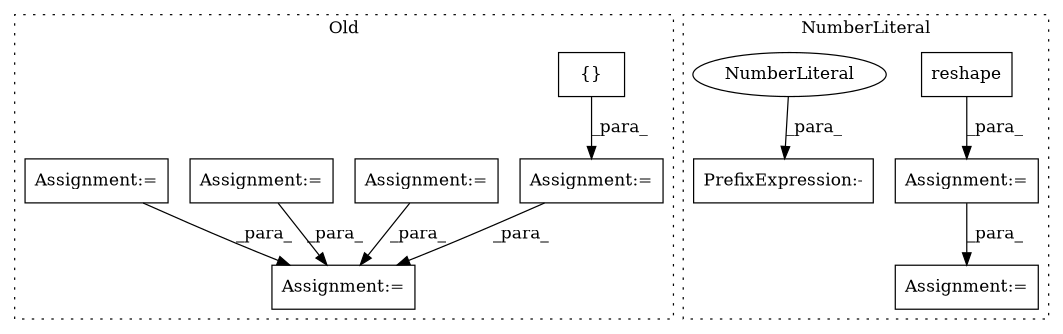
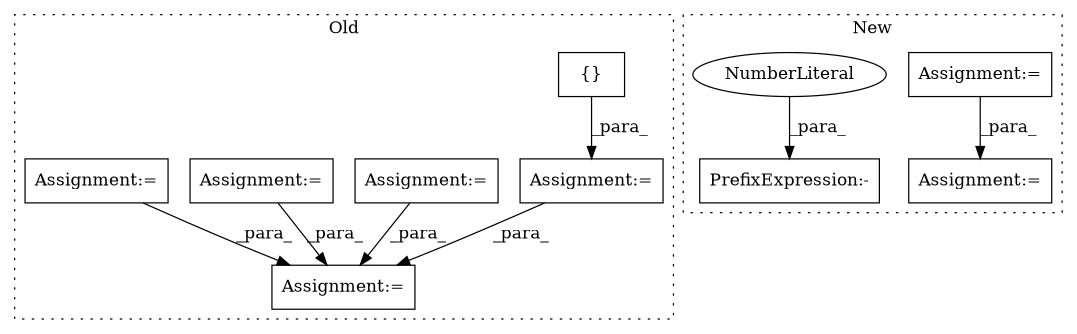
cluster "NumberLiteral": label "NumberLiteral" -> "New"
node "reshape": removed
